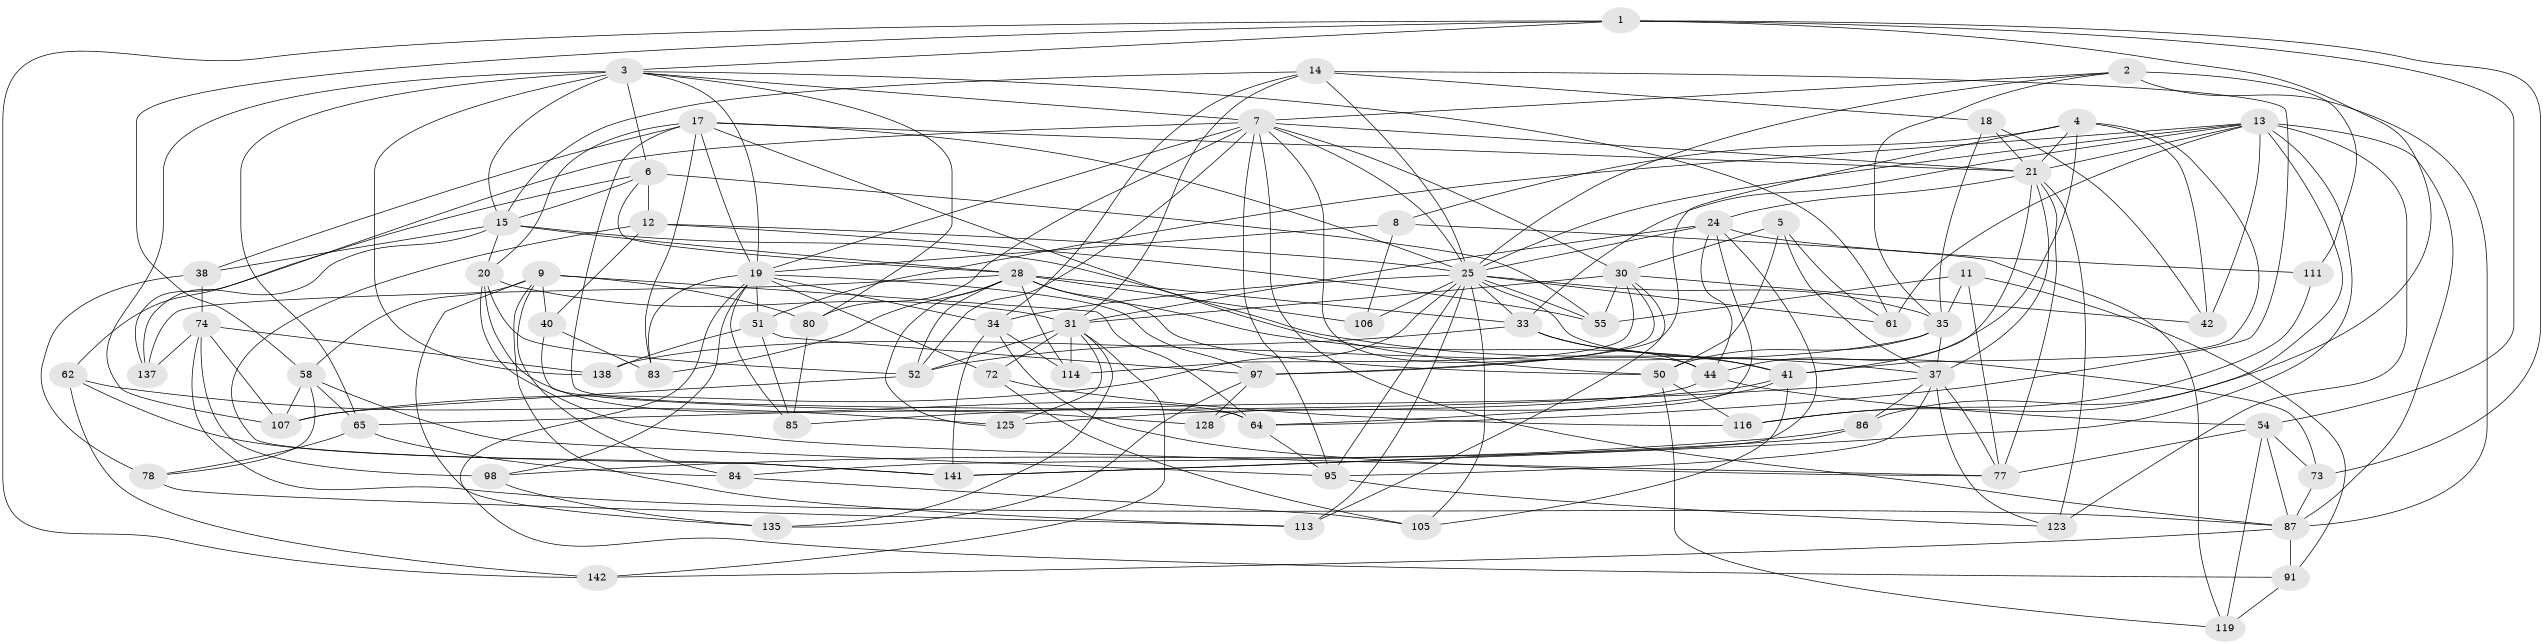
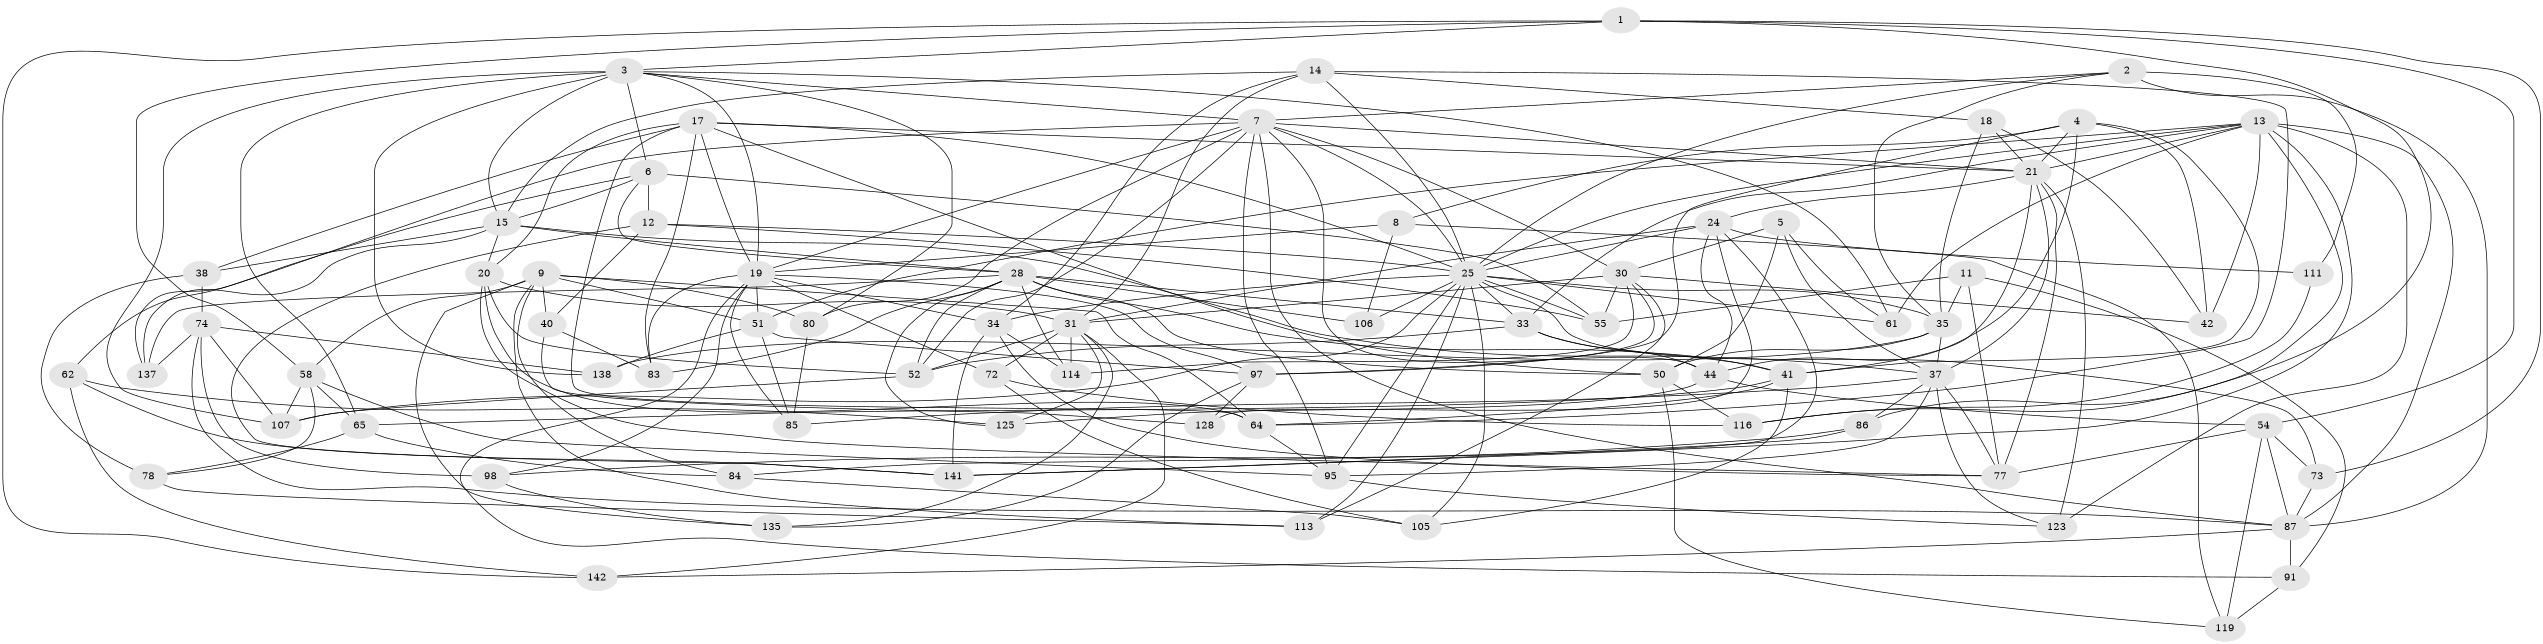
edge "9" -- "51": added
